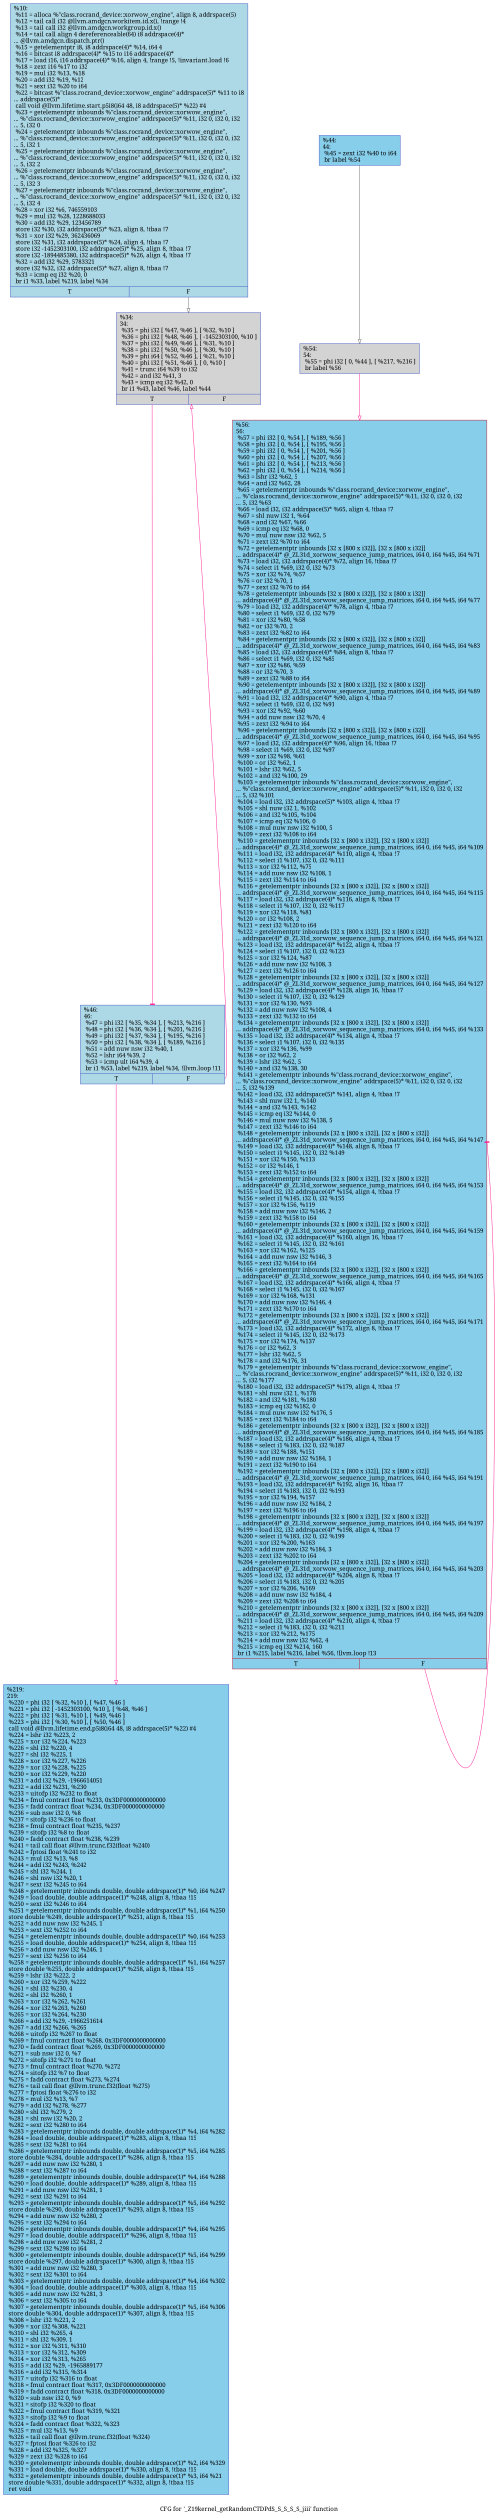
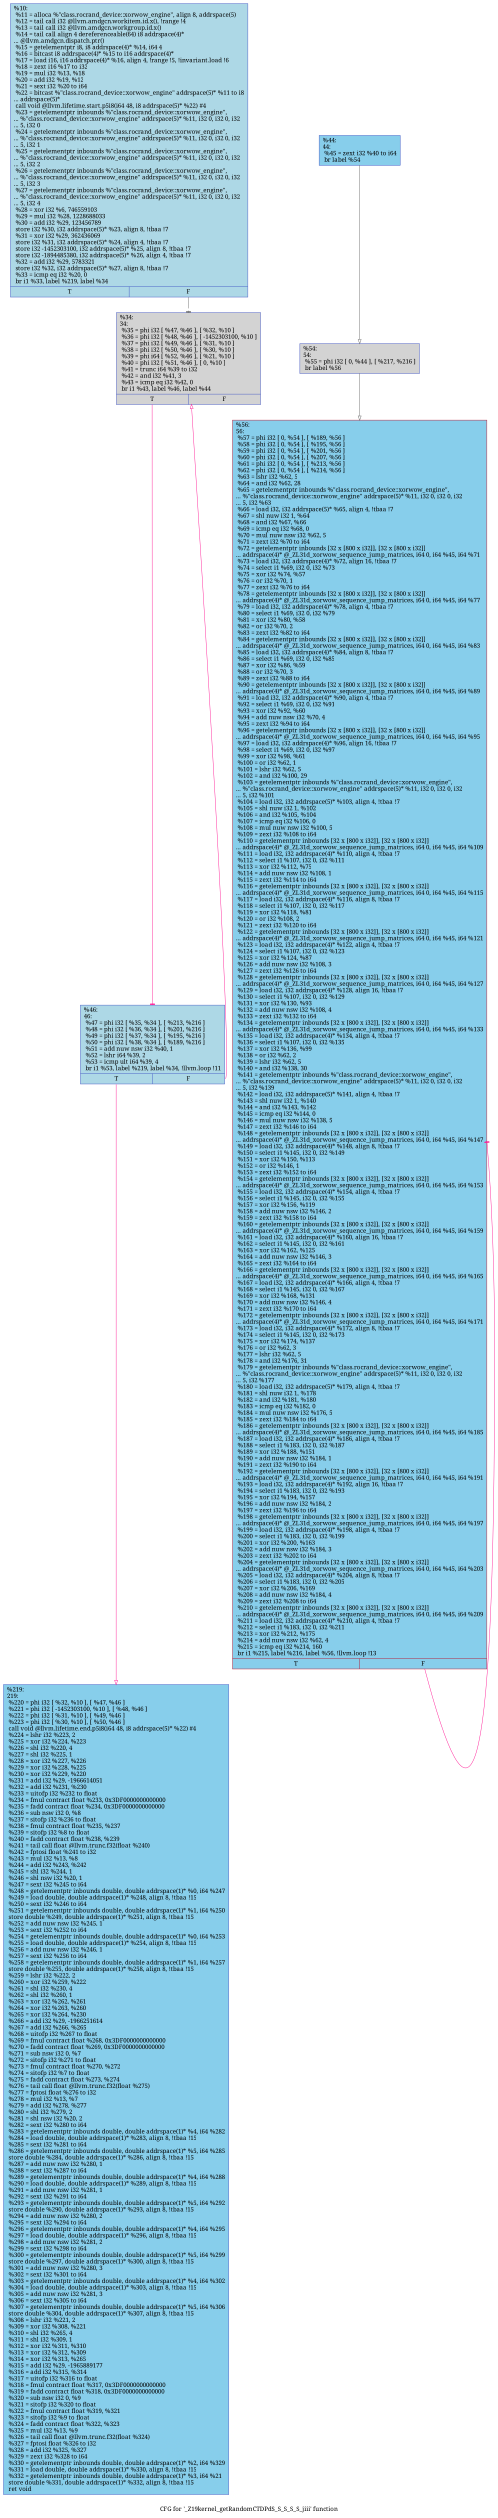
edge "%10:" -> "%34:": arrowhead onormal -> tee
edge "%54:" -> "%56:": color deeppink -> gray40
